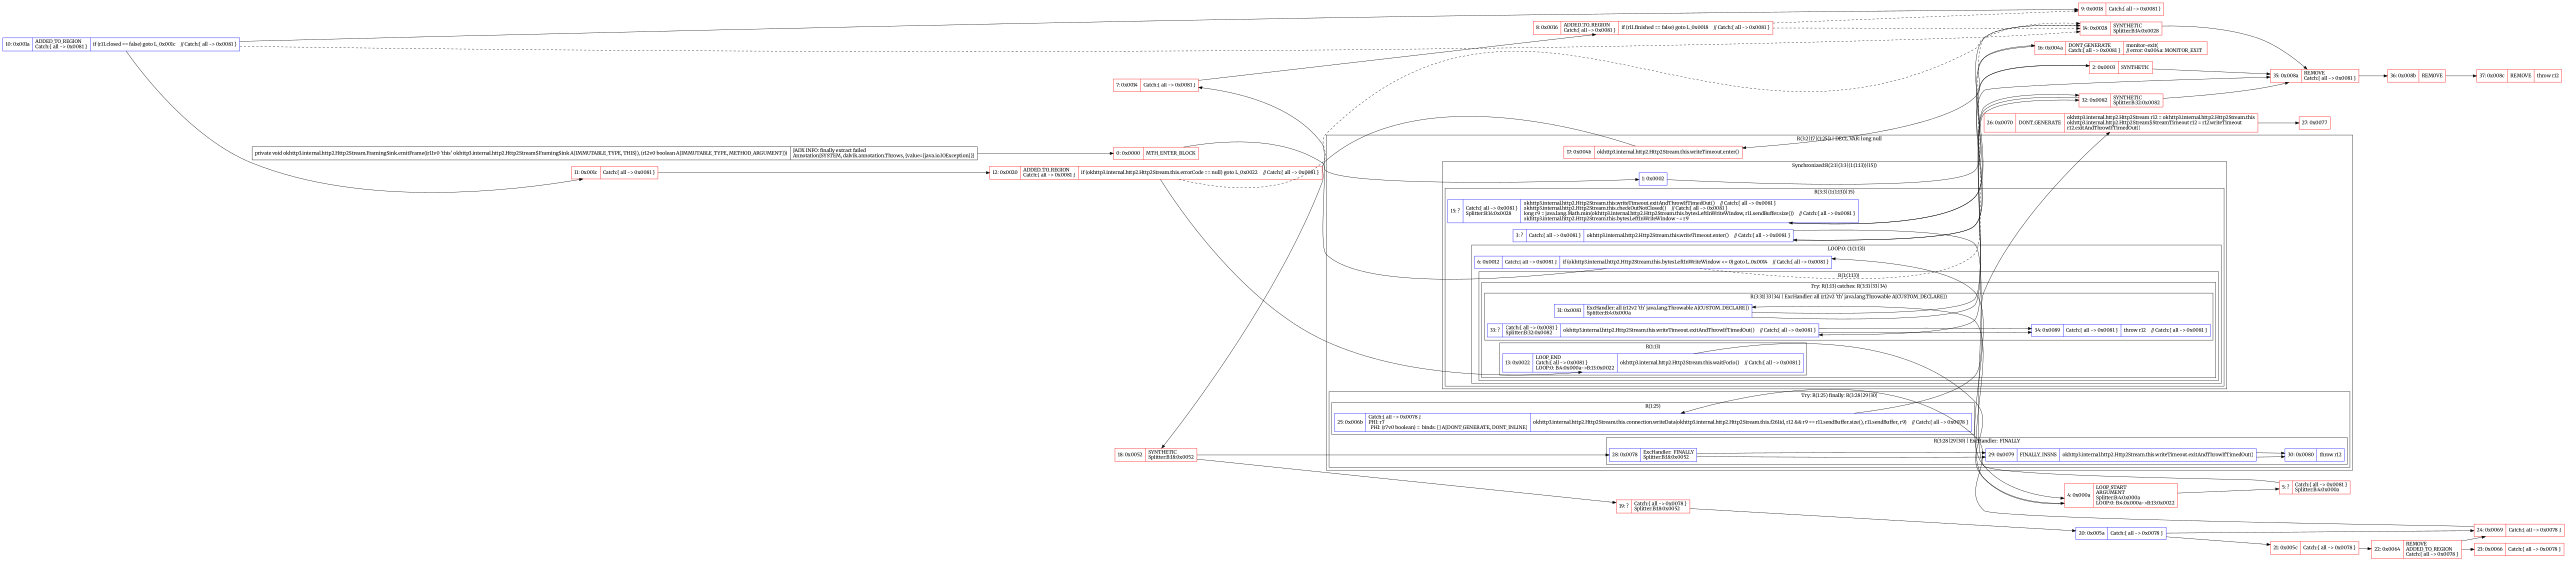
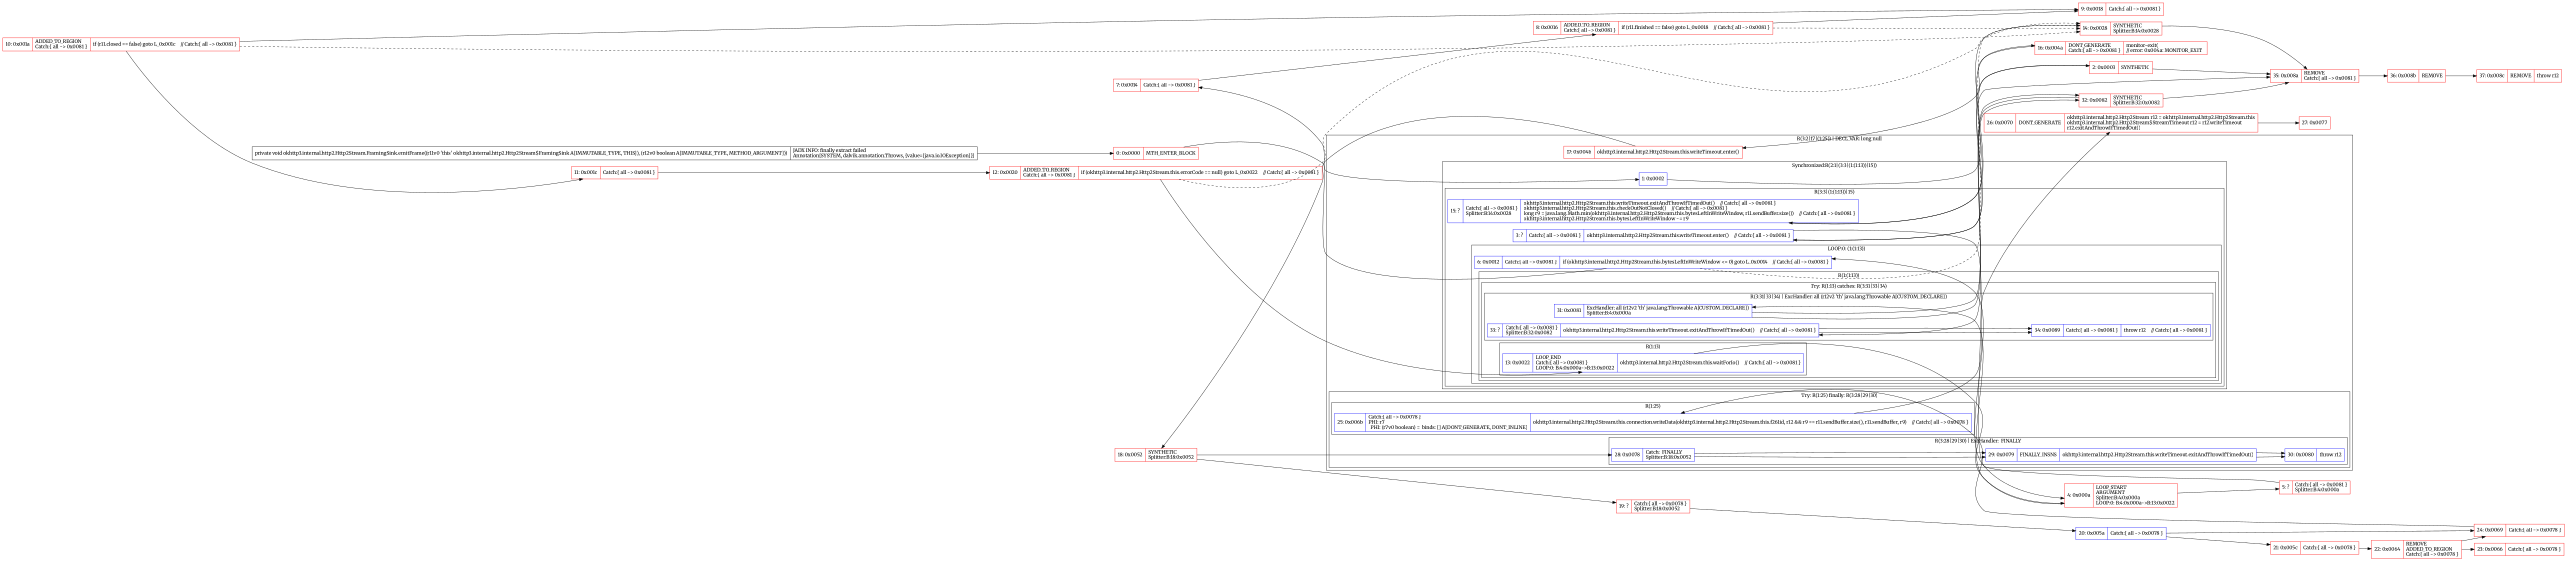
edge "8: 0x0016" -> "9: 0x0018": style dashed -> solid
node "10: 0x001a": color blue -> red
node "28: 0x0078": text "ExcHandler:  FINALLY" -> "Catch:  FINALLY"
